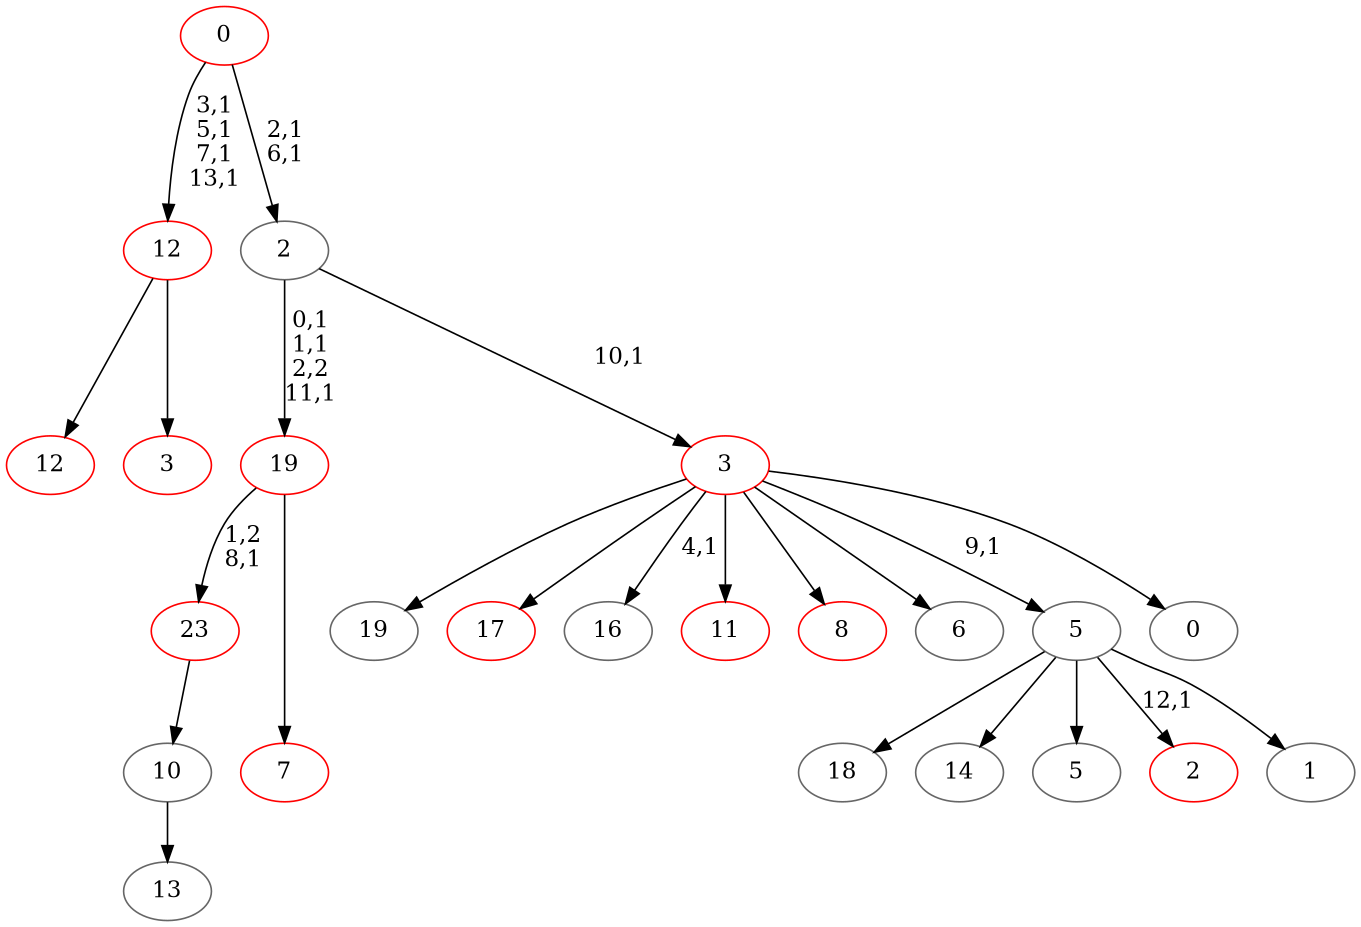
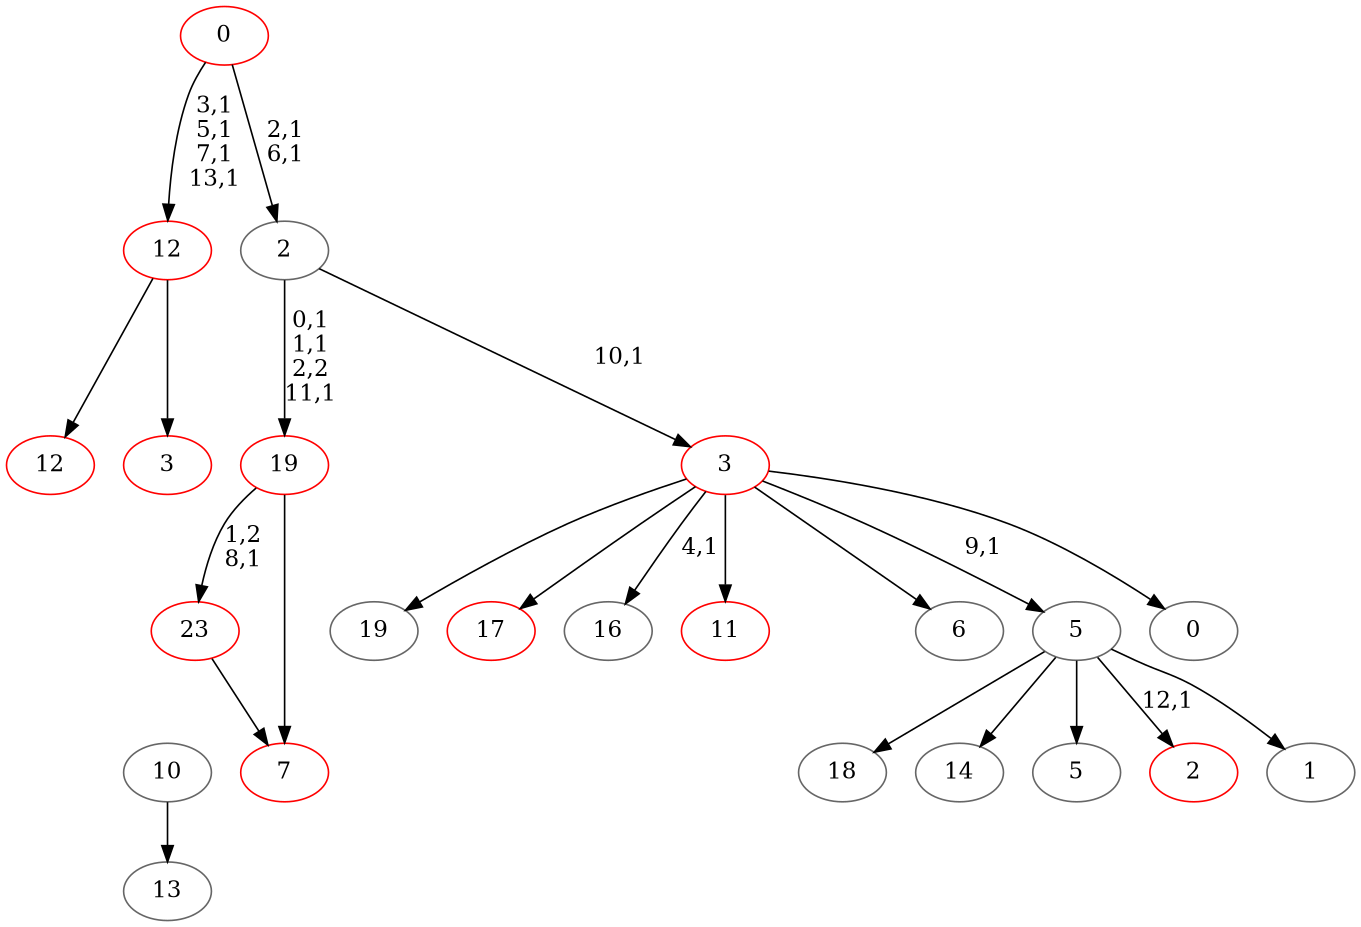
node "8": removed
edge "23" -> "10": now "23" -> "7"
